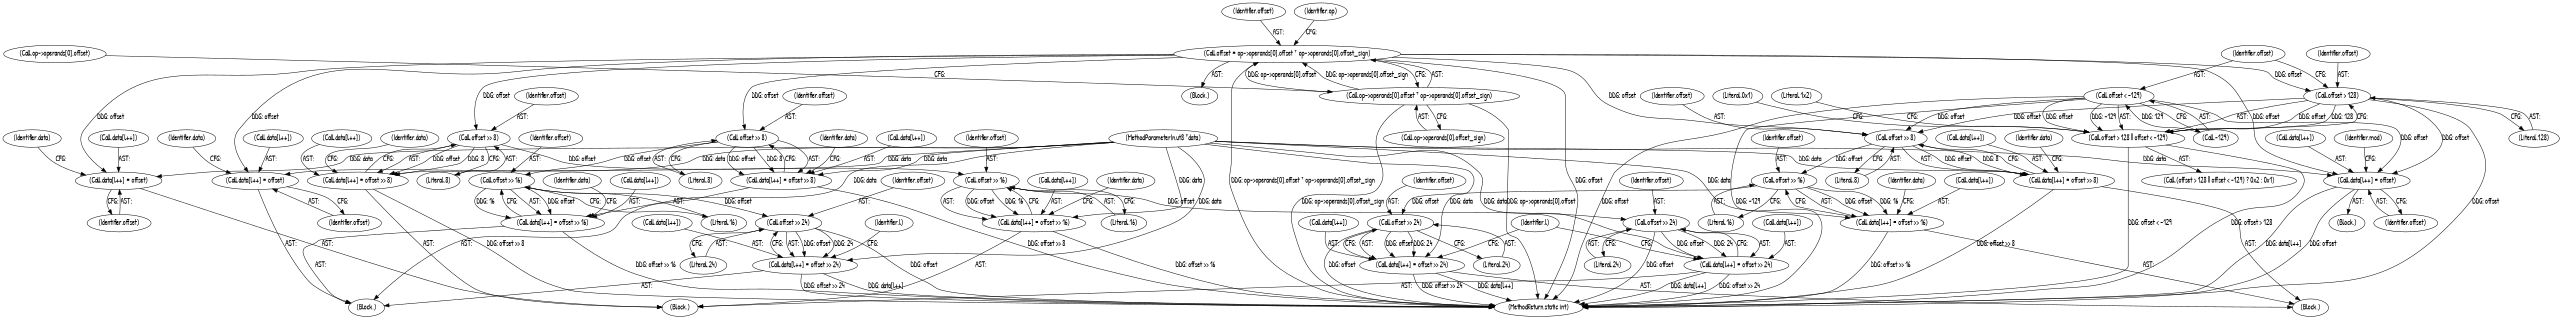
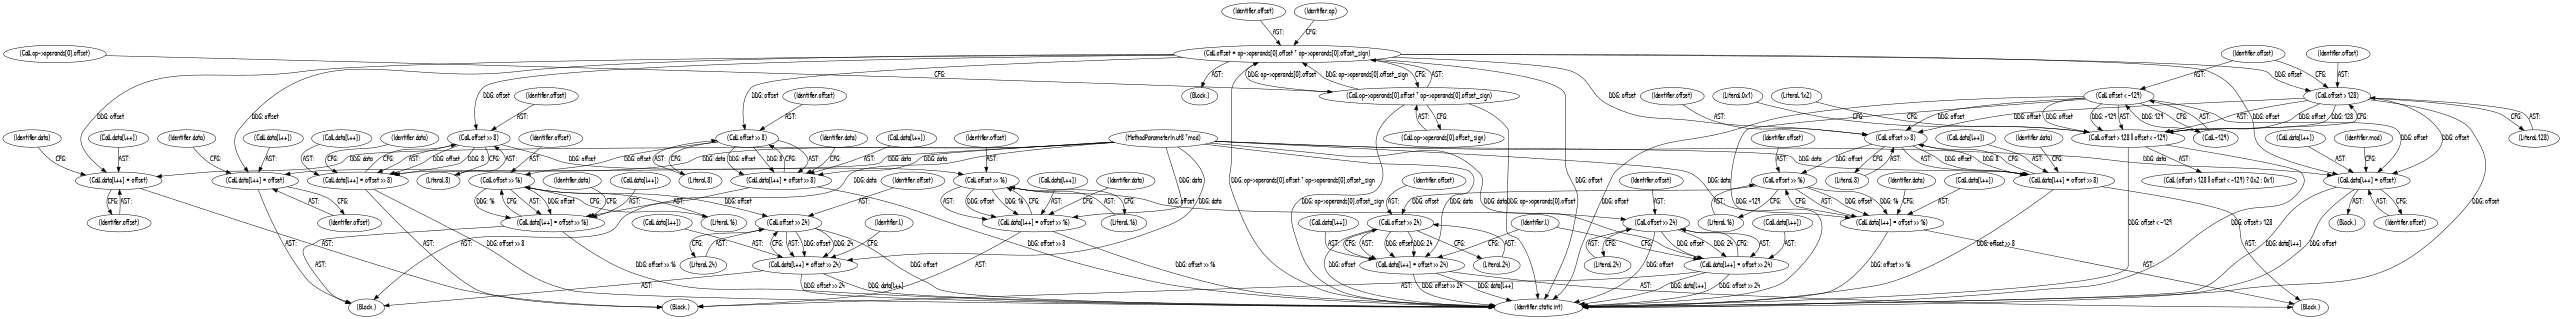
node "(MethodParameterIn,ut8 *data)": label "(MethodParameterIn,ut8 *data)" -> "(MethodParameterIn,ut8 *mod)"
node "(MethodReturn,static int)": label "(MethodReturn,static int)" -> "(Identifier,static int)"
